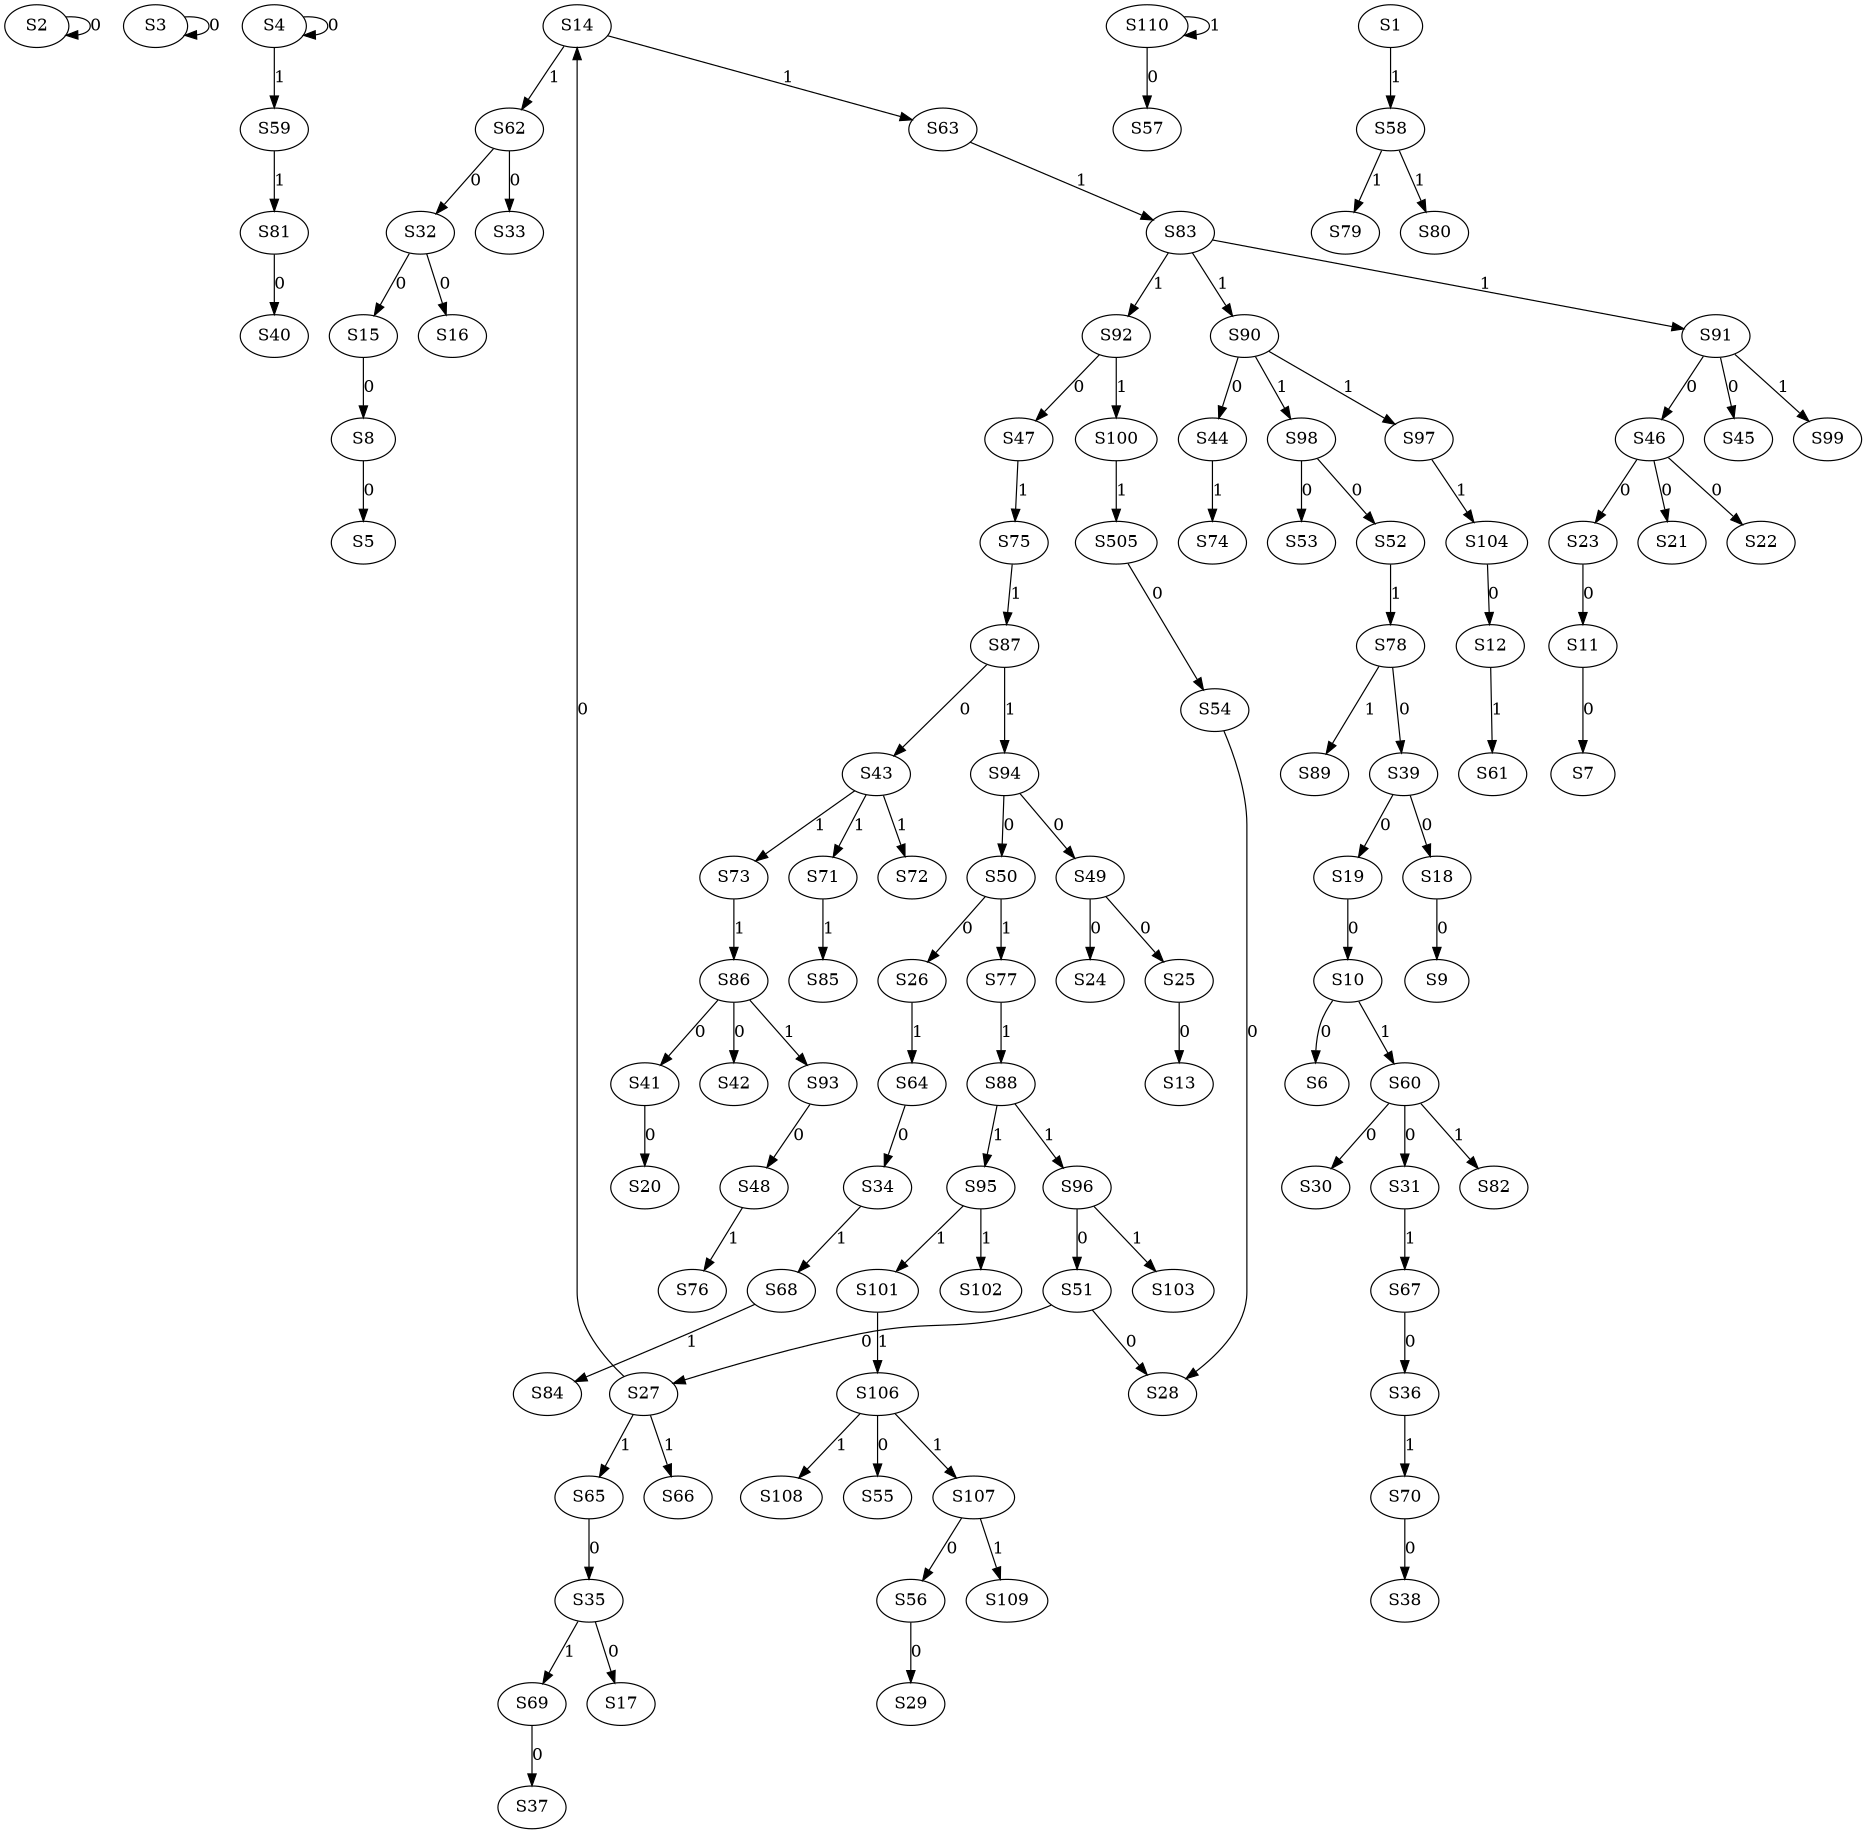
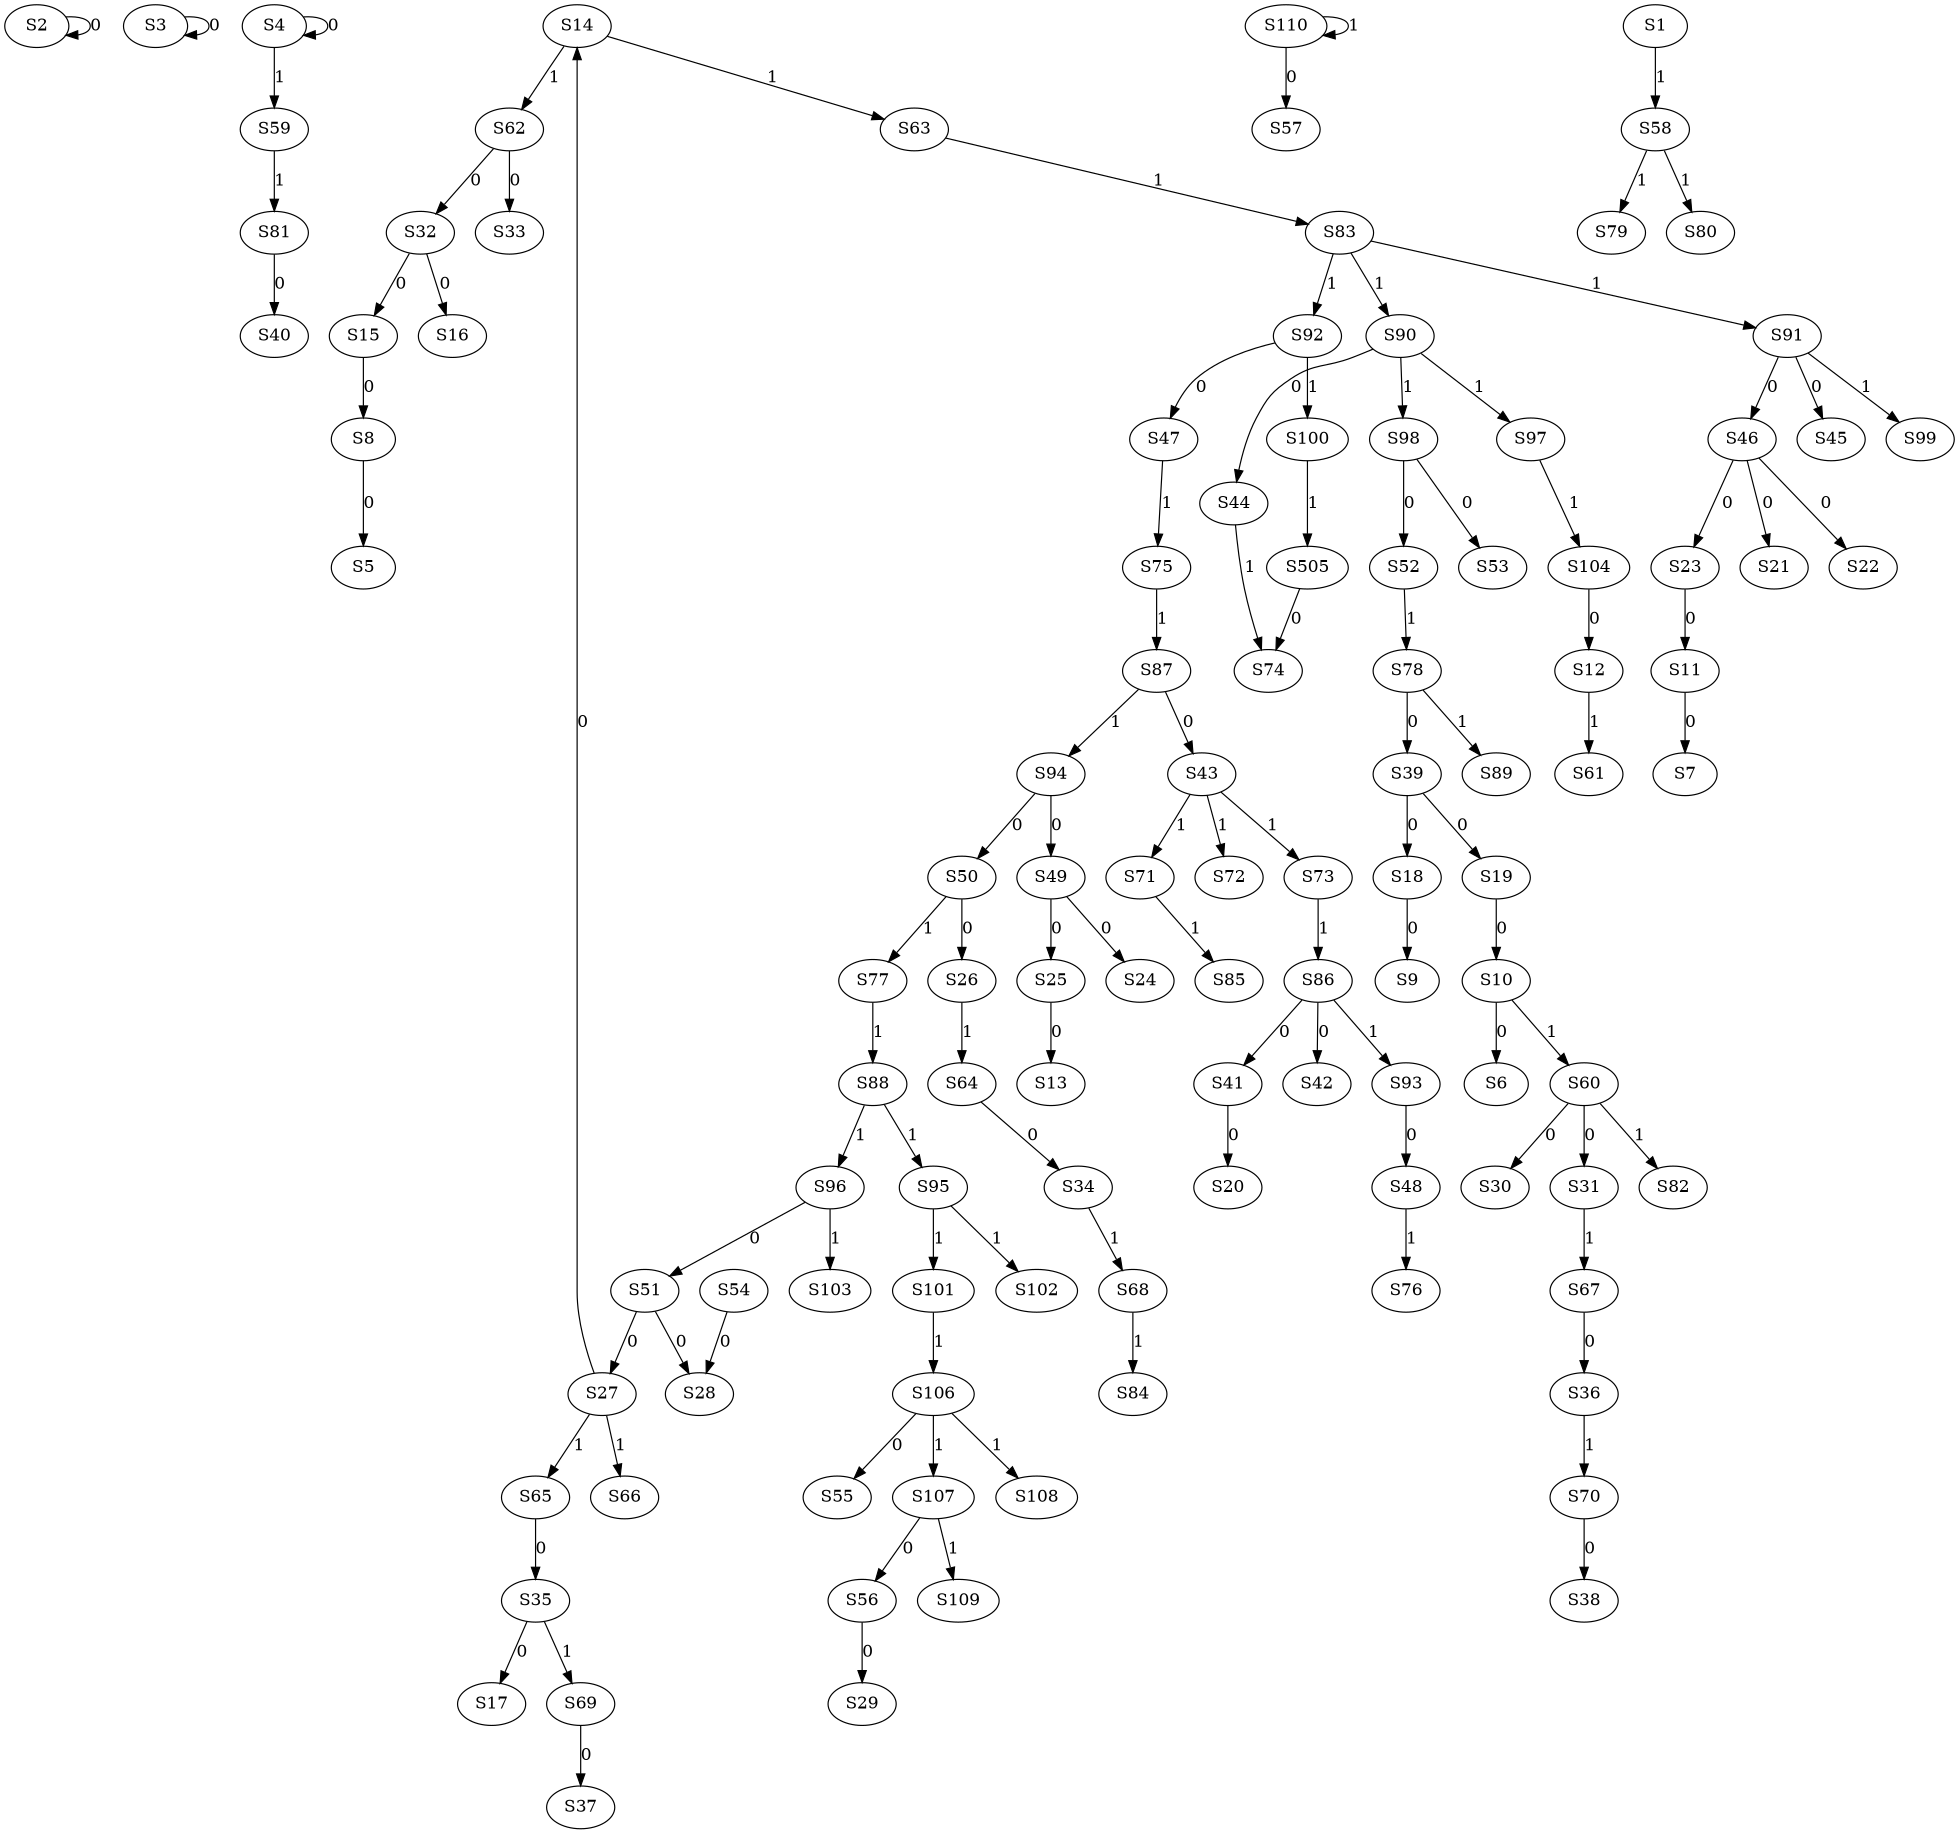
edge "S505" -> "S54": now "S505" -> "S74"
